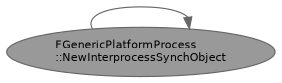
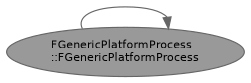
node "FGenericPlatformProcess ::NewInterprocessSynchObject": label "FGenericPlatformProcess ::NewInterprocessSynchObject" -> "FGenericPlatformProcess ::FGenericPlatformProcess"
